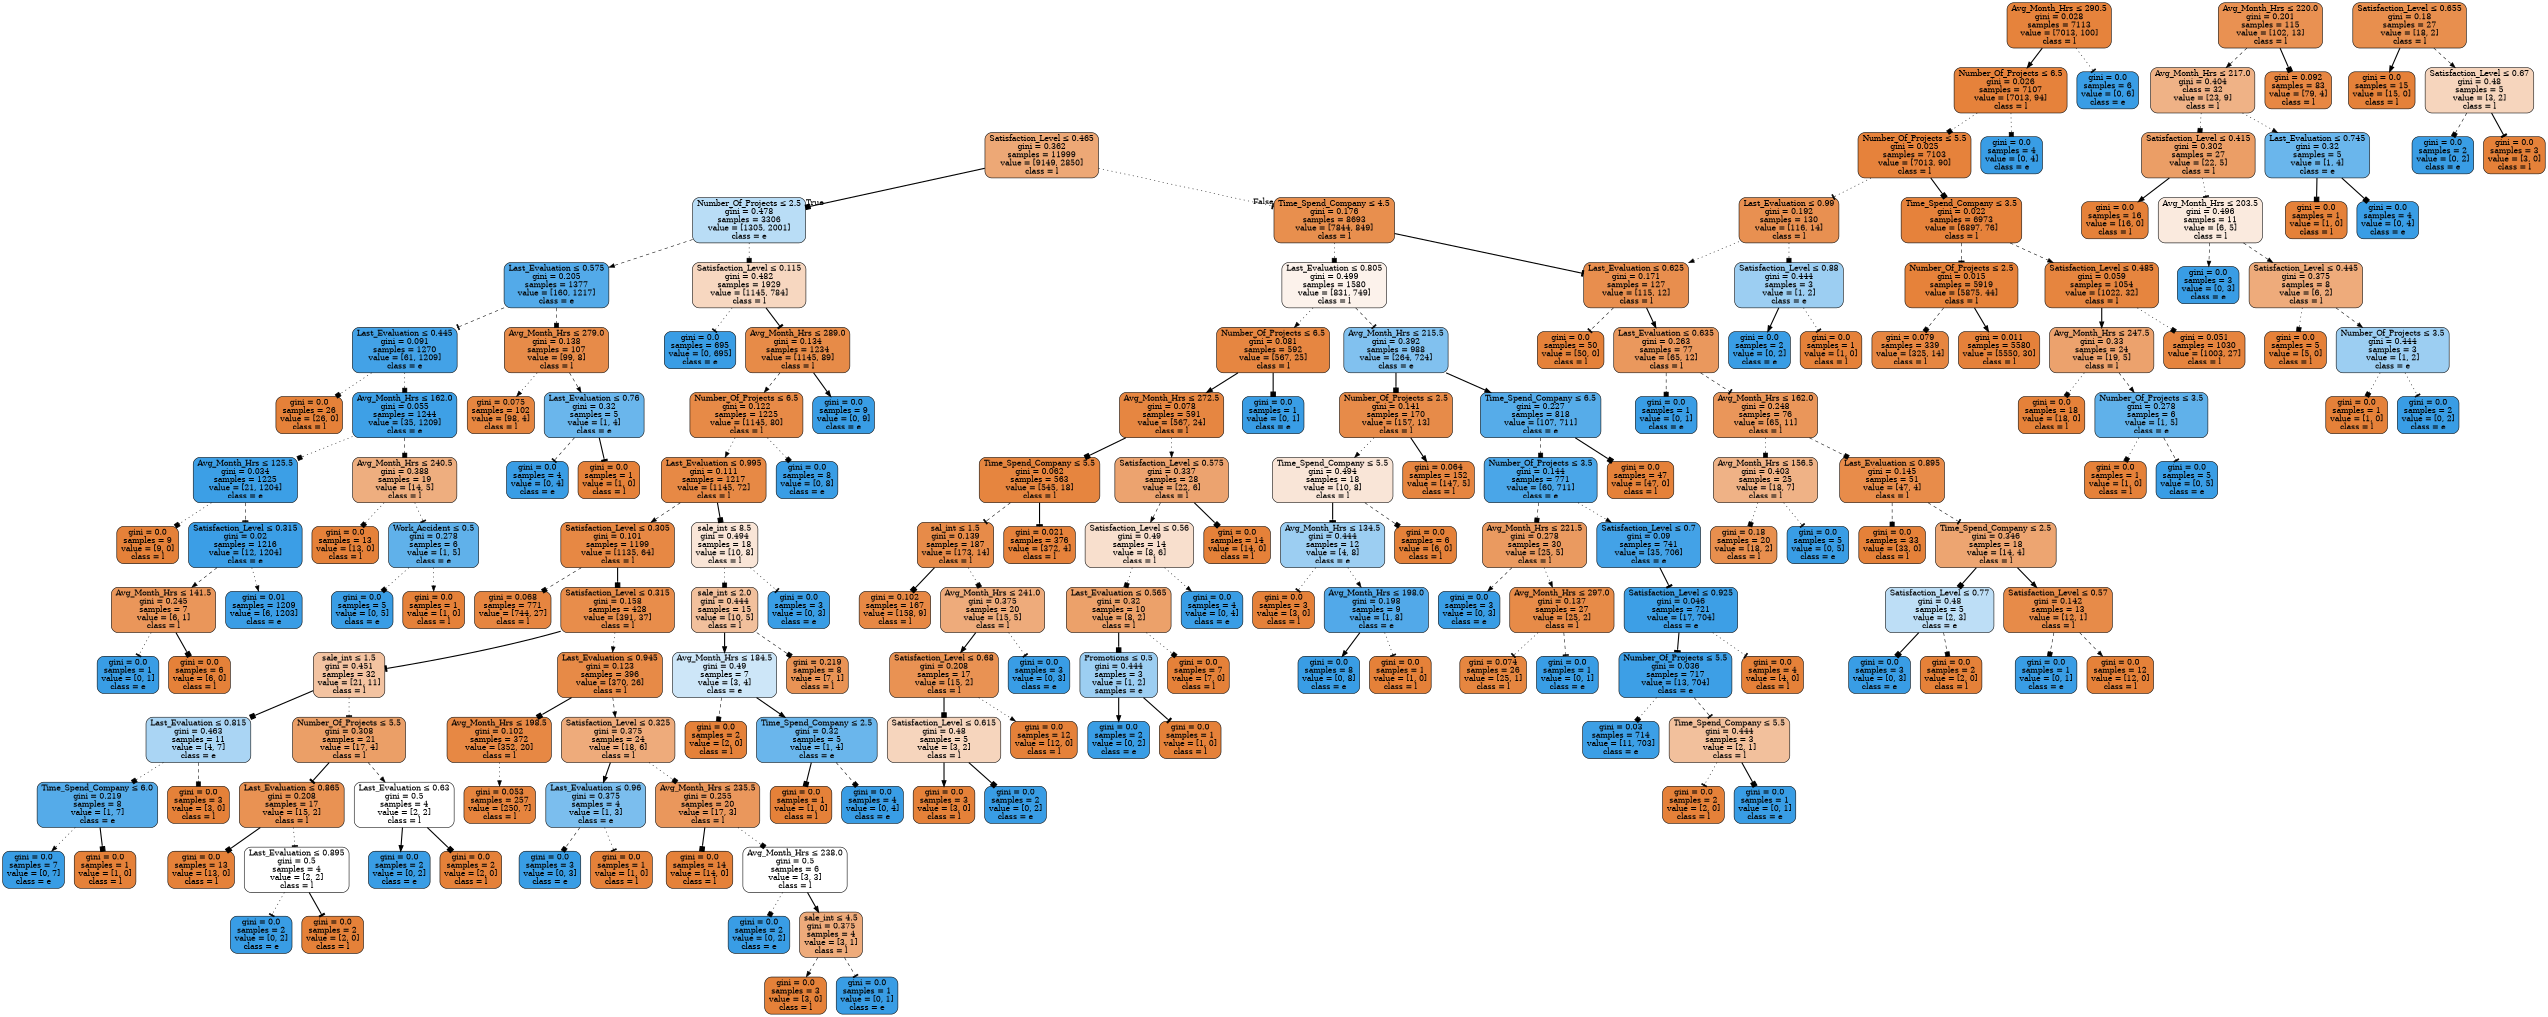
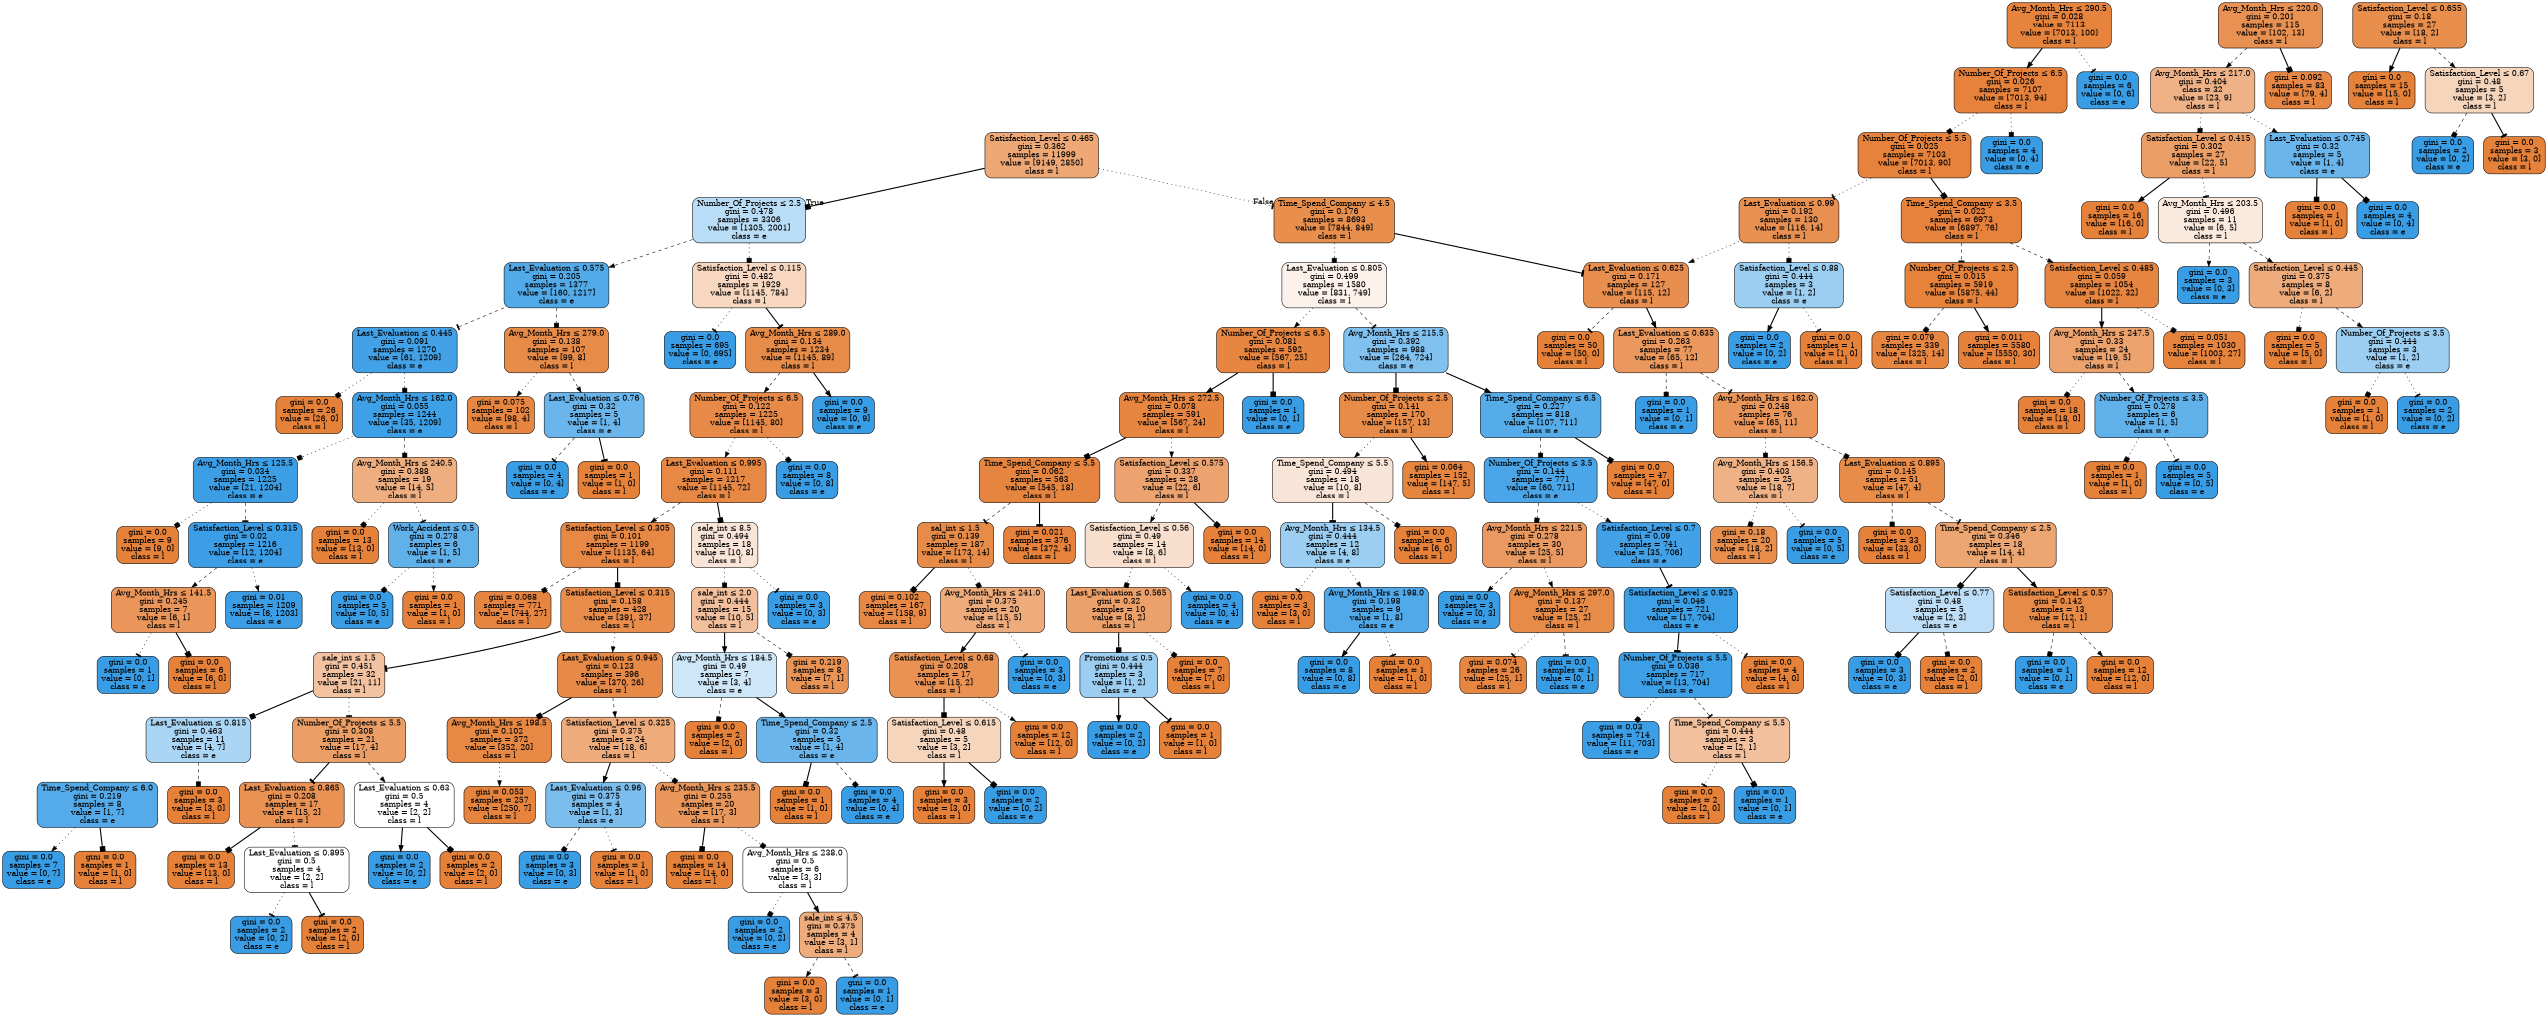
node "Avg_Month_Hrs ≤ 290.5": text "samples = 7113" -> "value = 7113"
node "Promotions ≤ 0.5": text "samples = e" -> "class = e"
edge "Last_Evaluation ≤ 0.815" -> "Time_Spend_Company ≤ 6.0": removed
